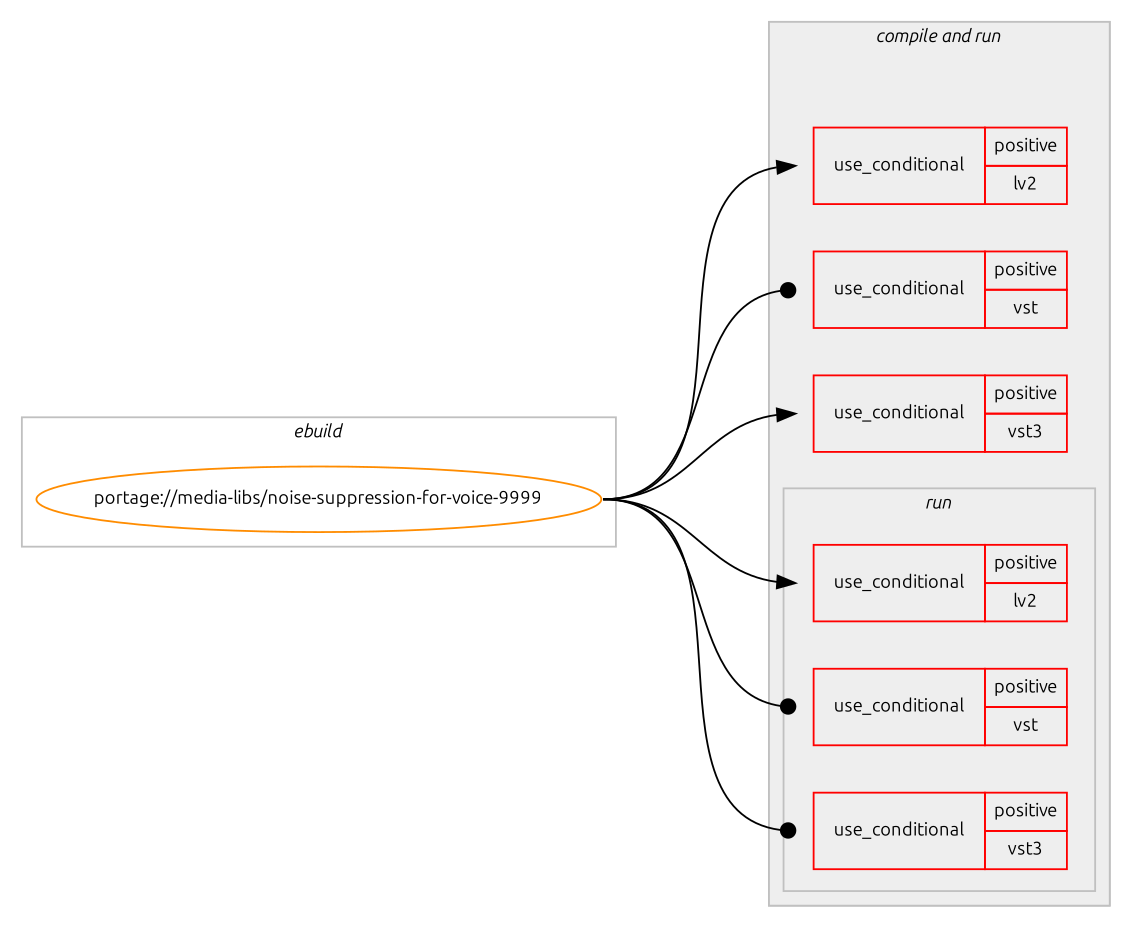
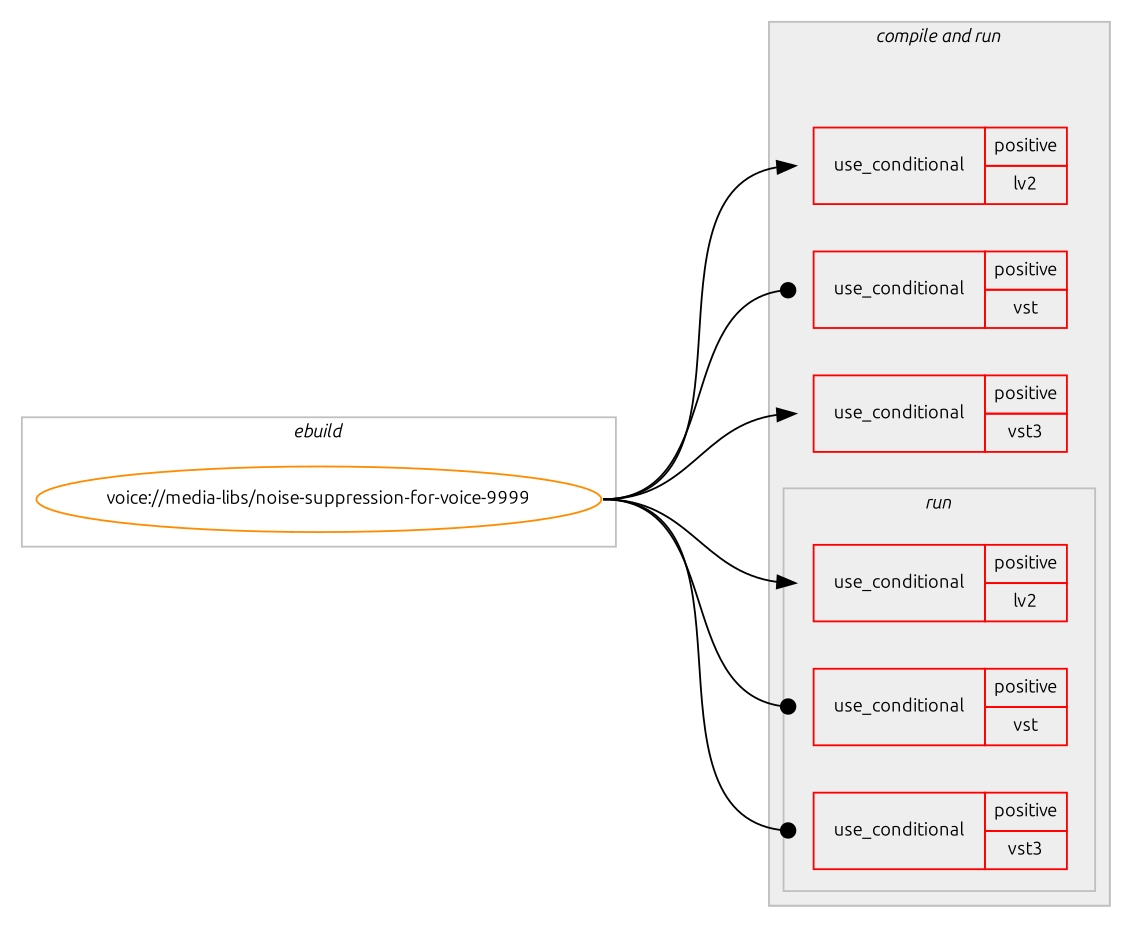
node "portage://media-libs/noise-suppression-for-voice-9999": label "portage://media-libs/noise-suppression-for-voice-9999" -> "voice://media-libs/noise-suppression-for-voice-9999"
